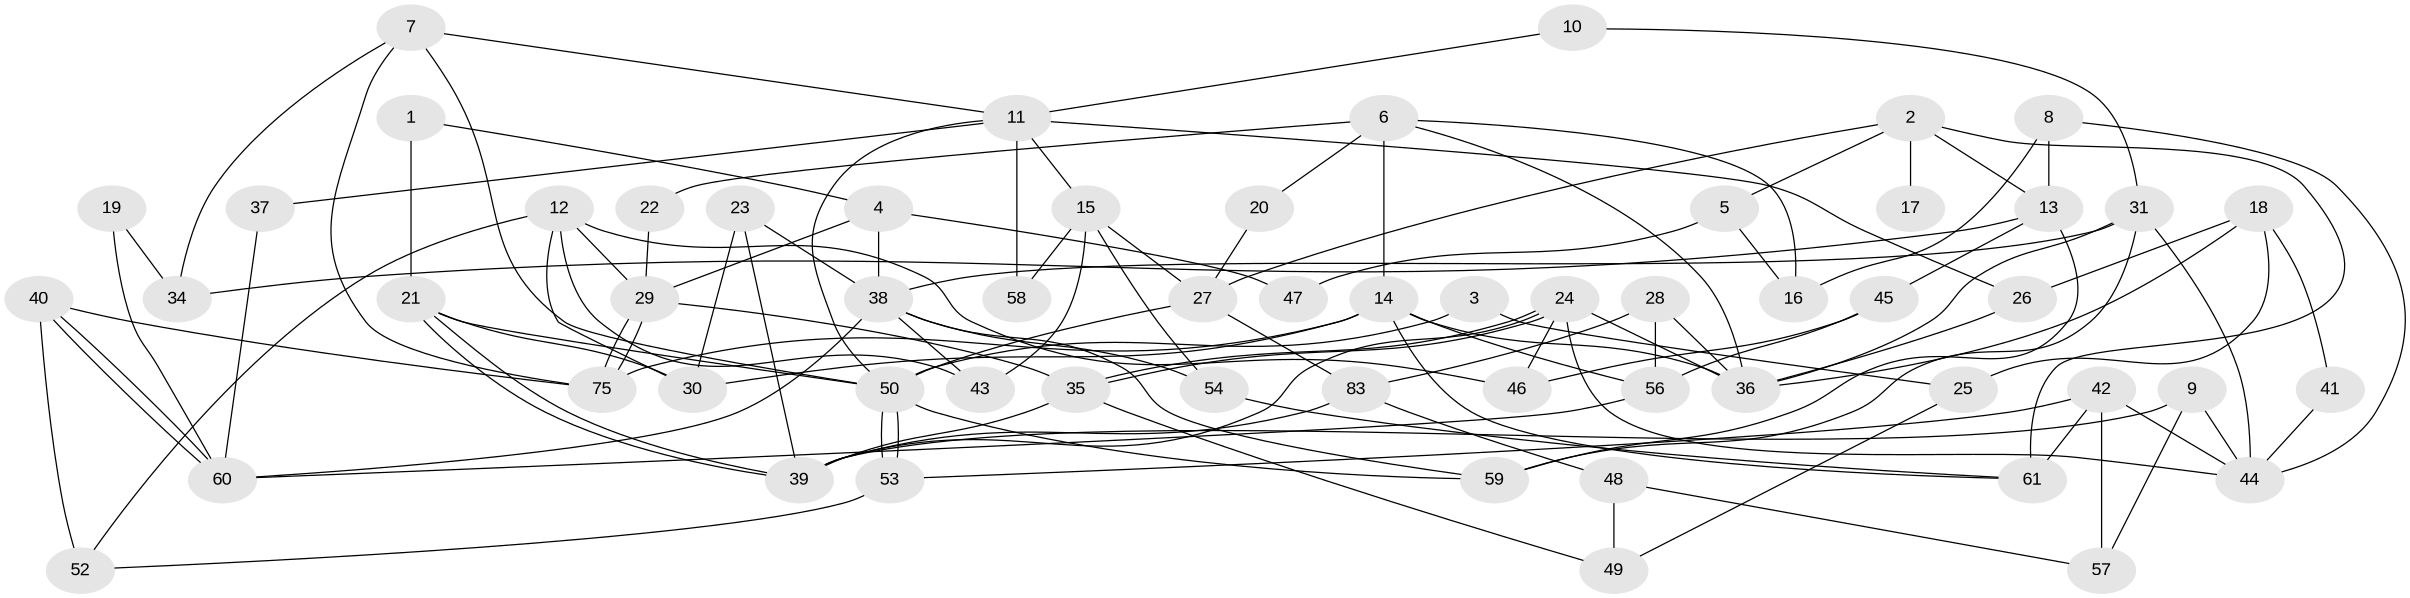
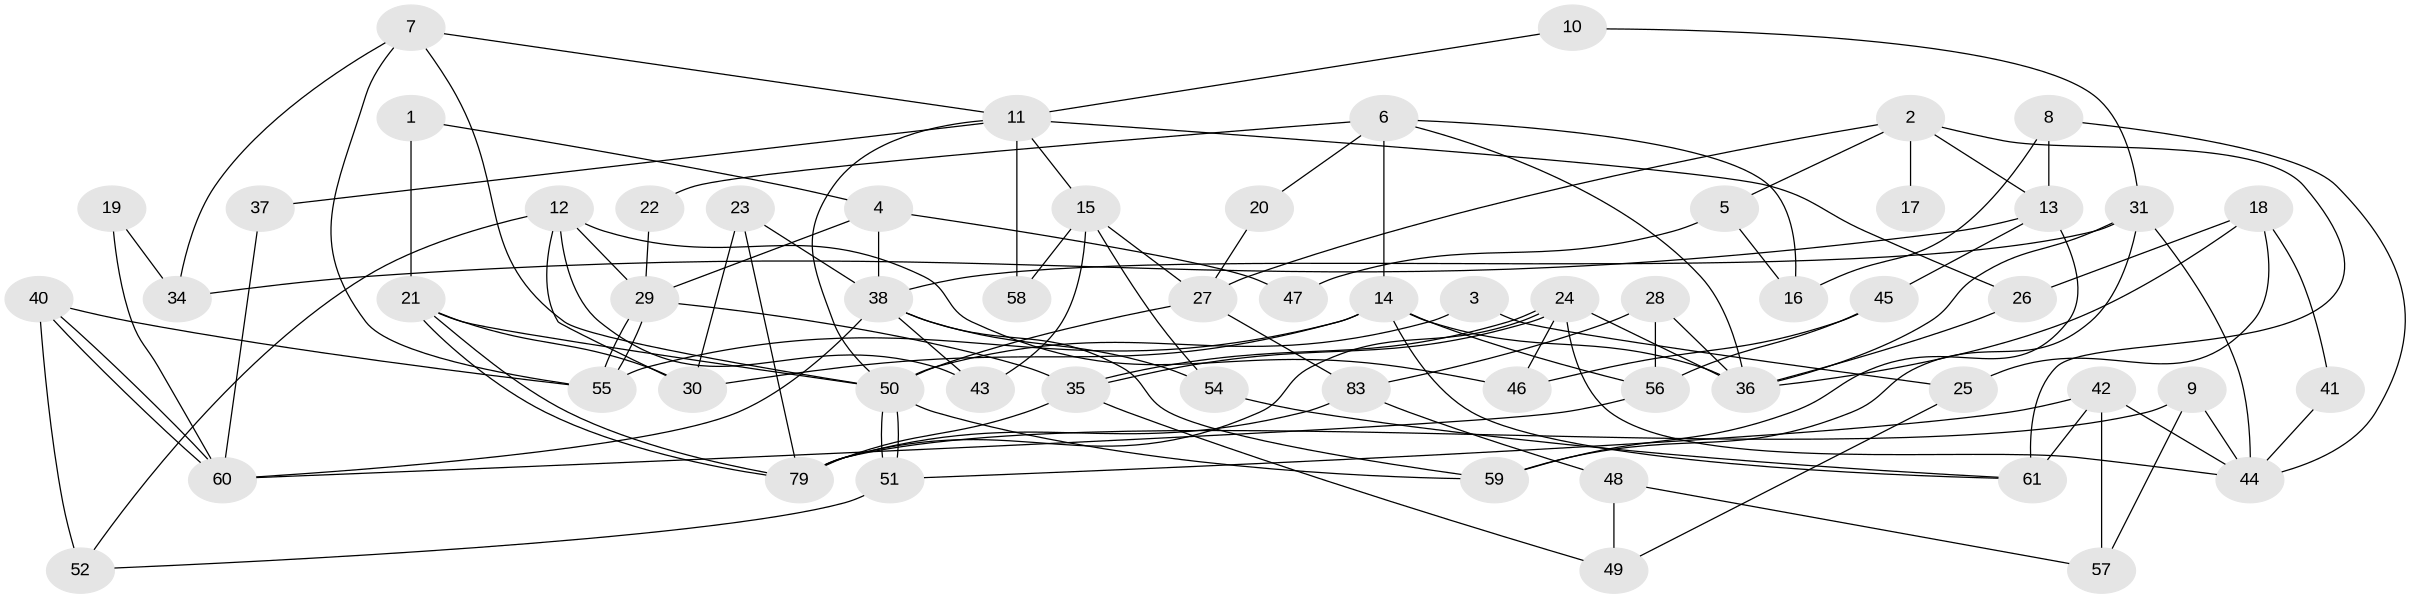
node "75": label "75" -> "55"
node "39": label "39" -> "79"
node "53": label "53" -> "51"
